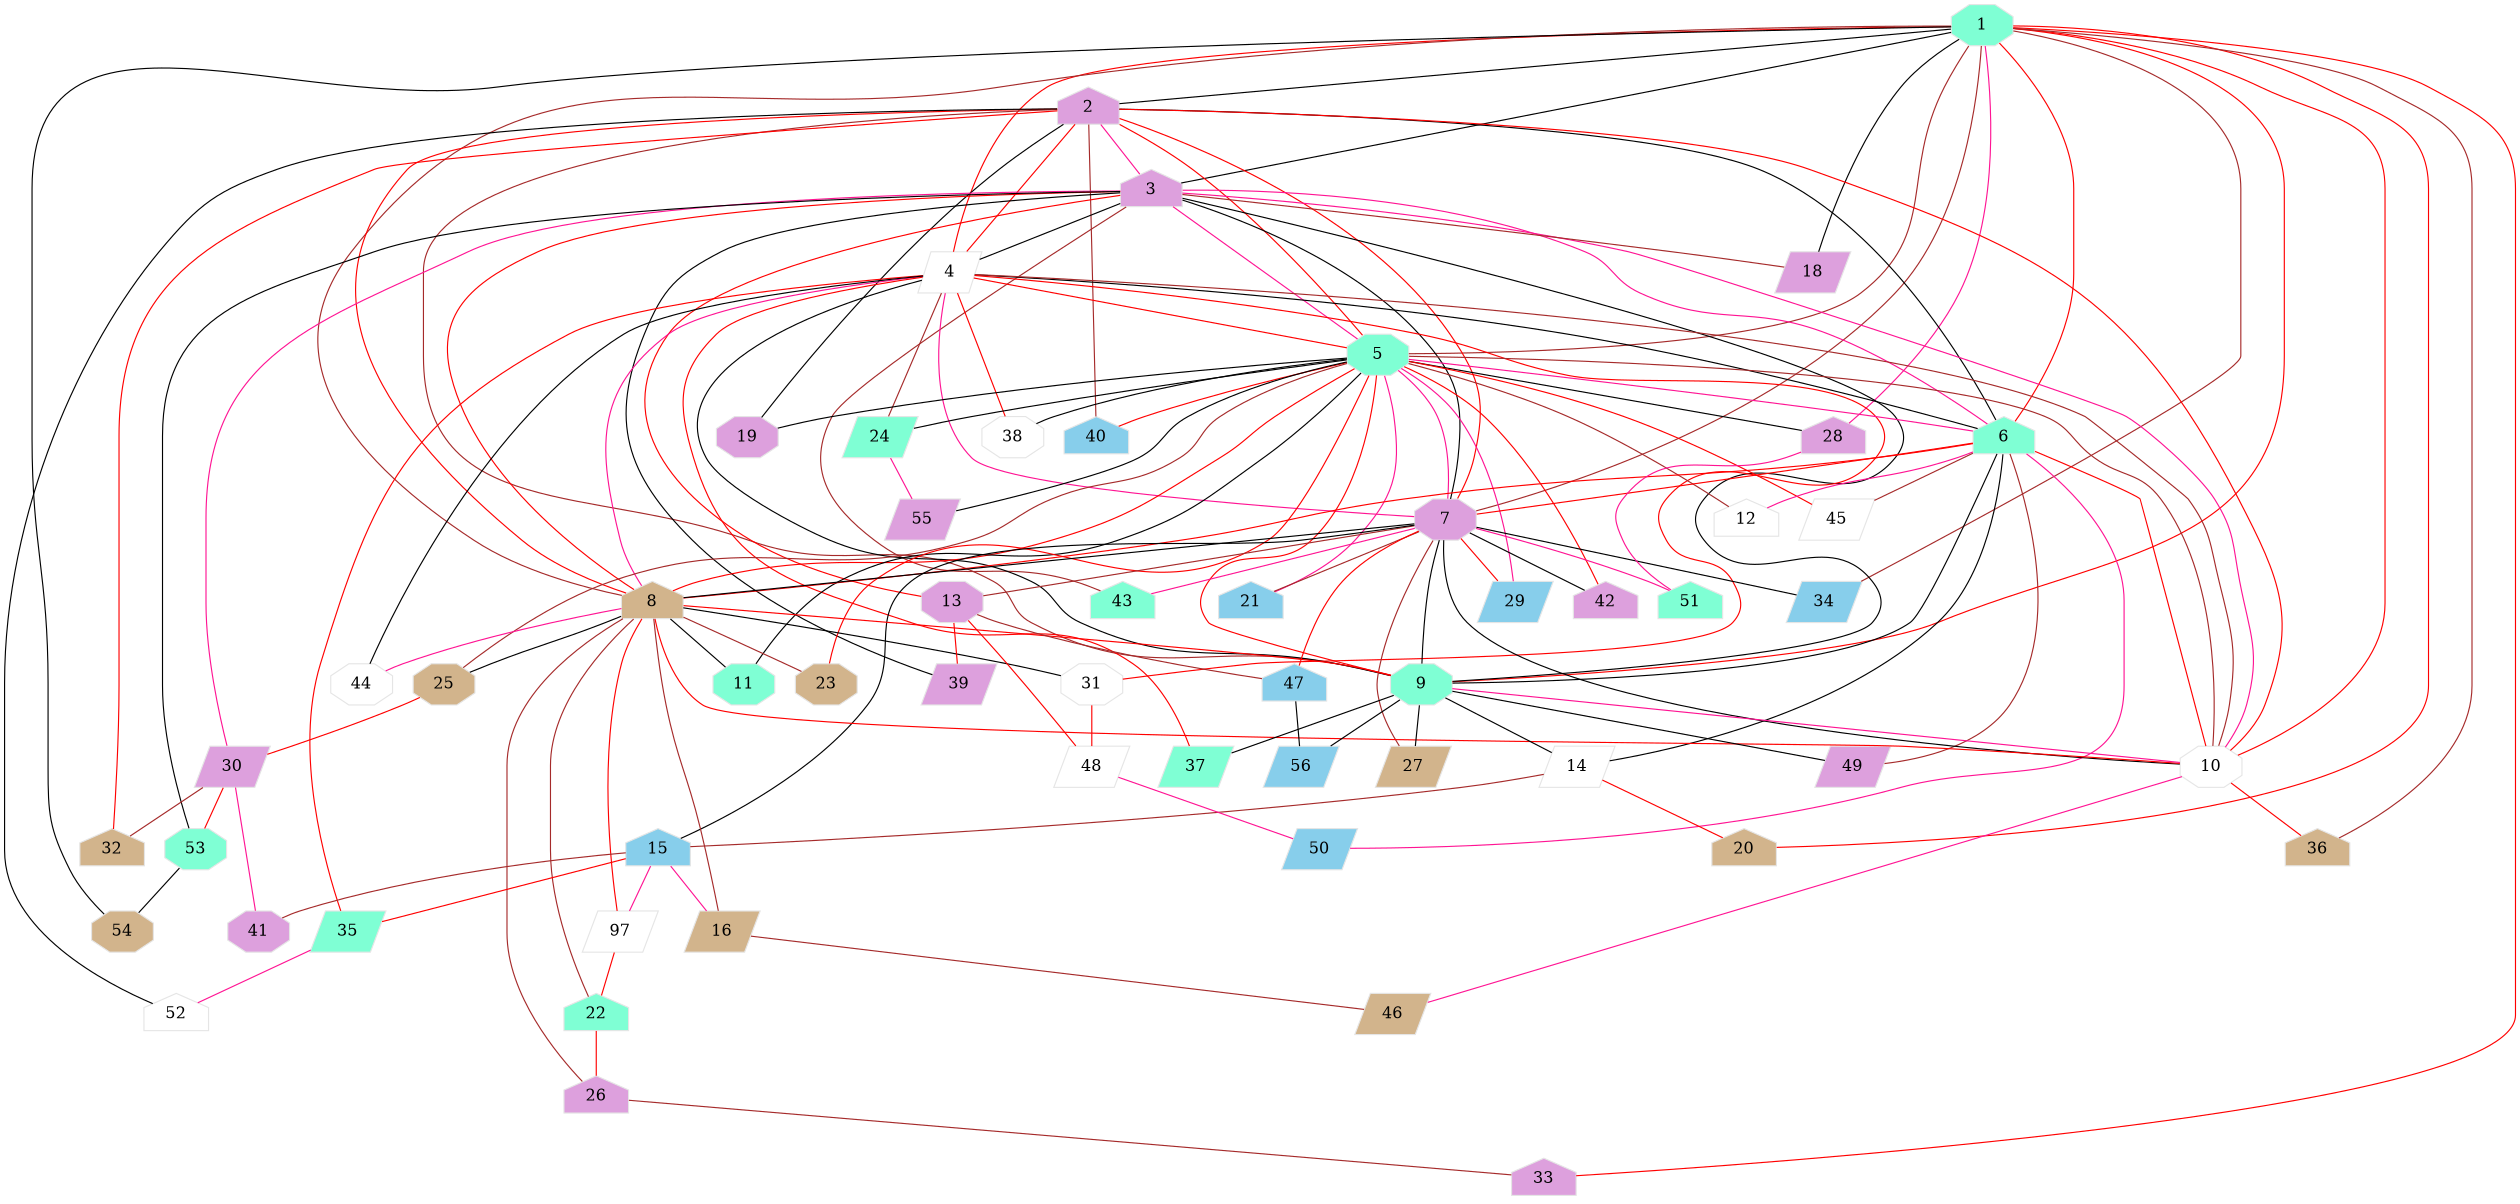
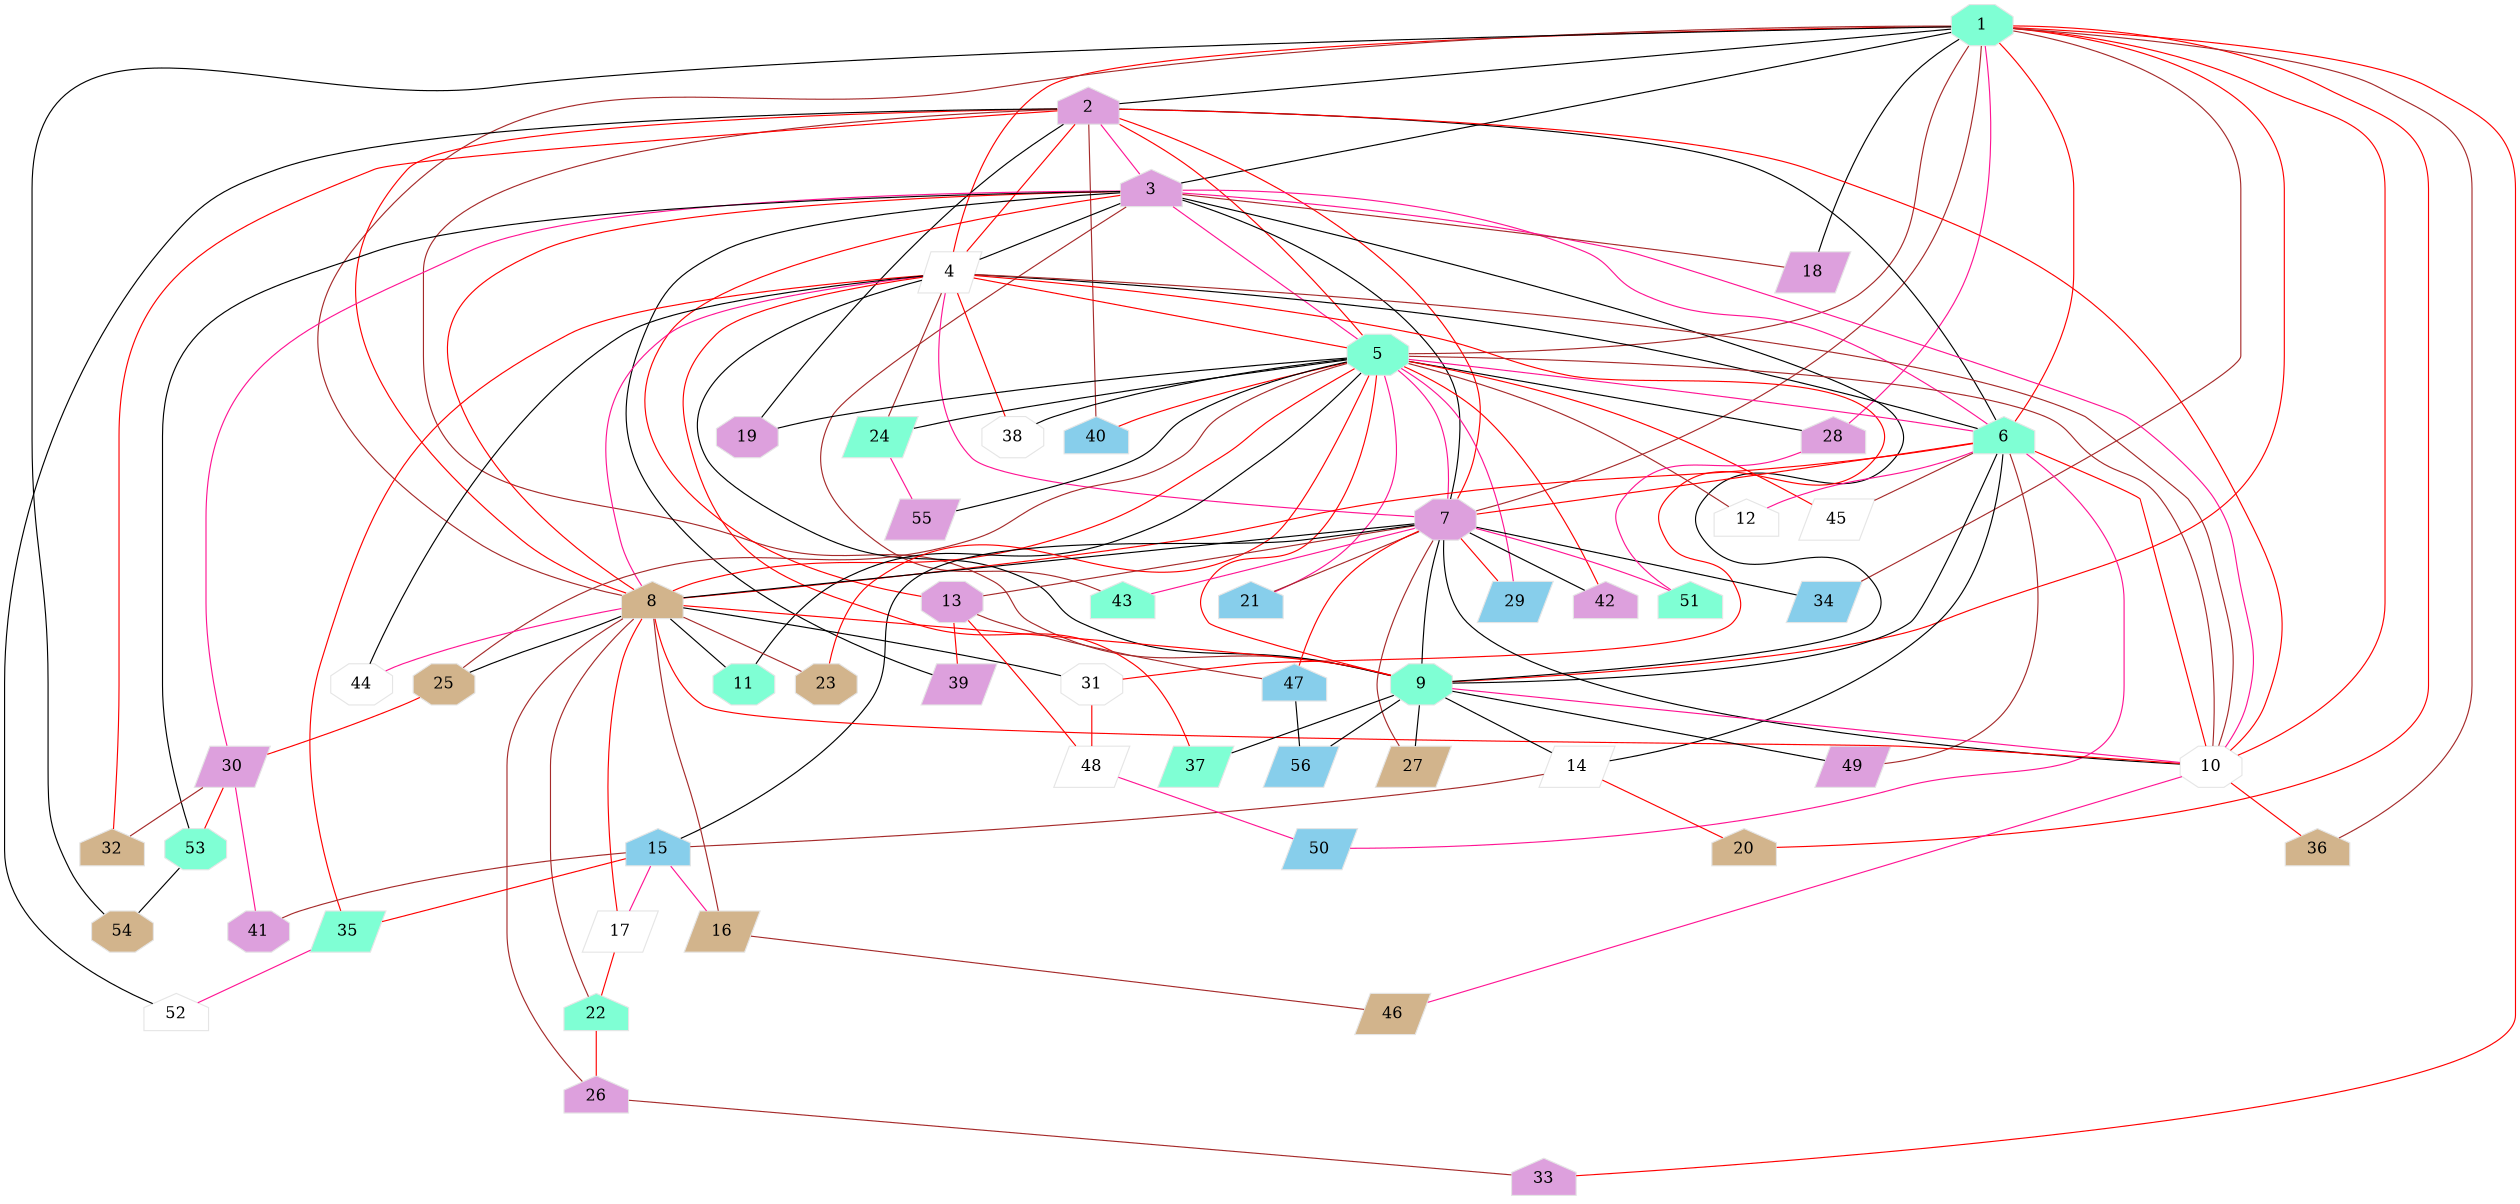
node "97": label "97" -> "17"
